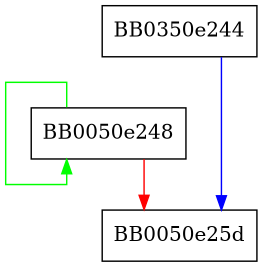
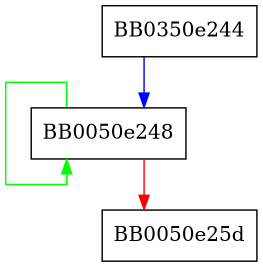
edge "BB0350e244" -> "BB0050e25d": now "BB0350e244" -> "BB0050e248"
